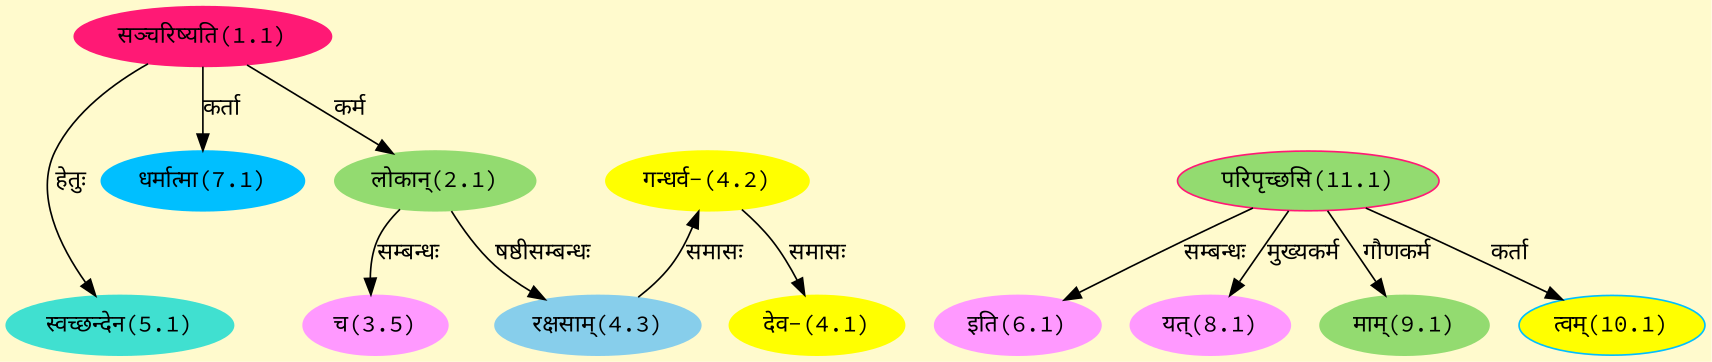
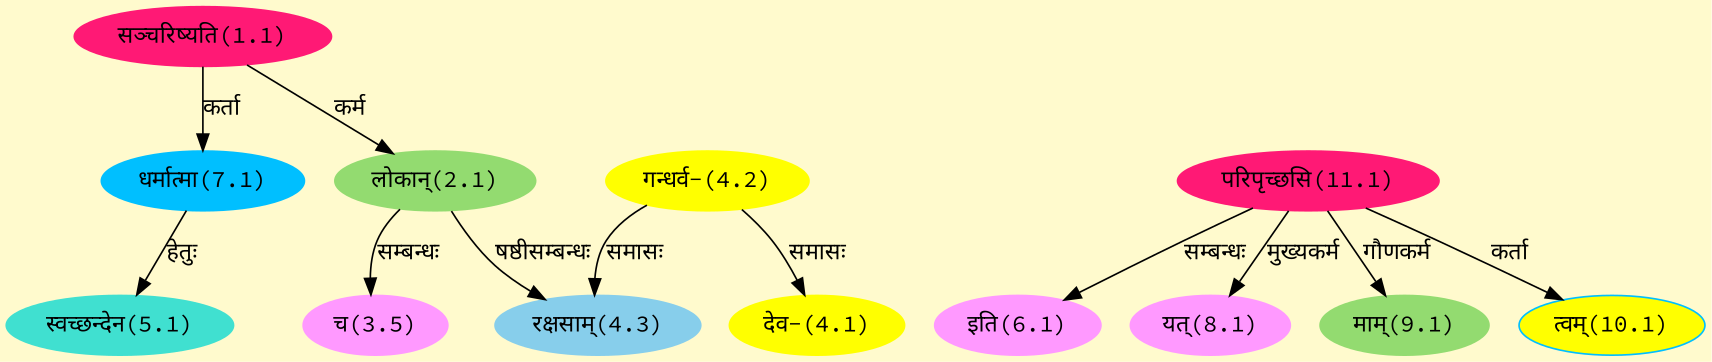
edge "सञ्चरिष्यति(1.1)" -> "स्वच्छन्देन(5.1)": now "धर्मात्मा(7.1)" -> "स्वच्छन्देन(5.1)"
node "परिपृच्छसि(11.1)": fillcolor #93db70 -> #ff1975
edge "रक्षसाम्(4.3)" -> "गन्धर्व-(4.2)": reversed
